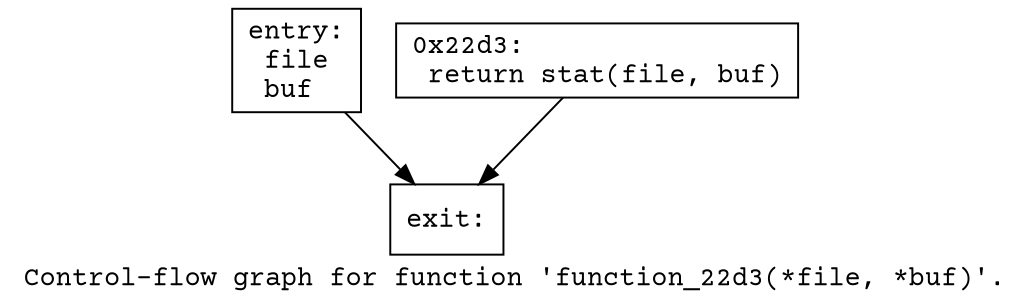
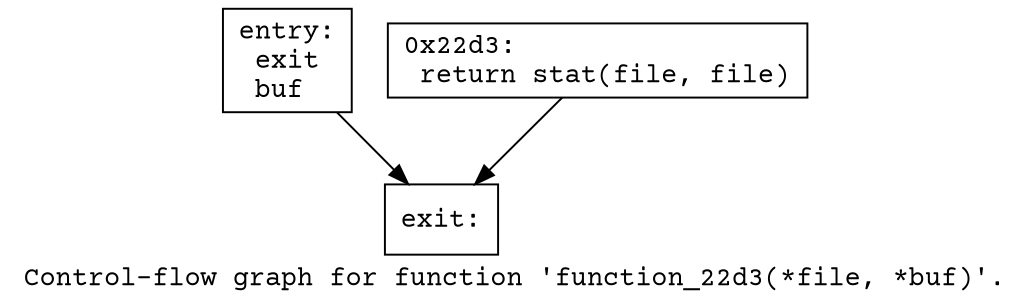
node "entry:": text "file" -> "exit"
node "0x22d3:": text "return stat(file, buf)" -> "return stat(file, file)"
